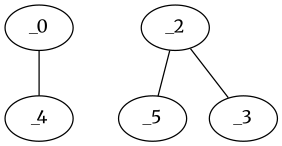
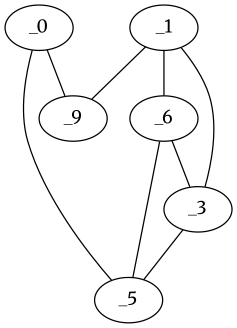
node "_1": added
node "_2": label "_2" -> "_6"
node "_4": label "_4" -> "_9"
edge "_0" -- "_5": added
edge "_3" -- "_5": added
